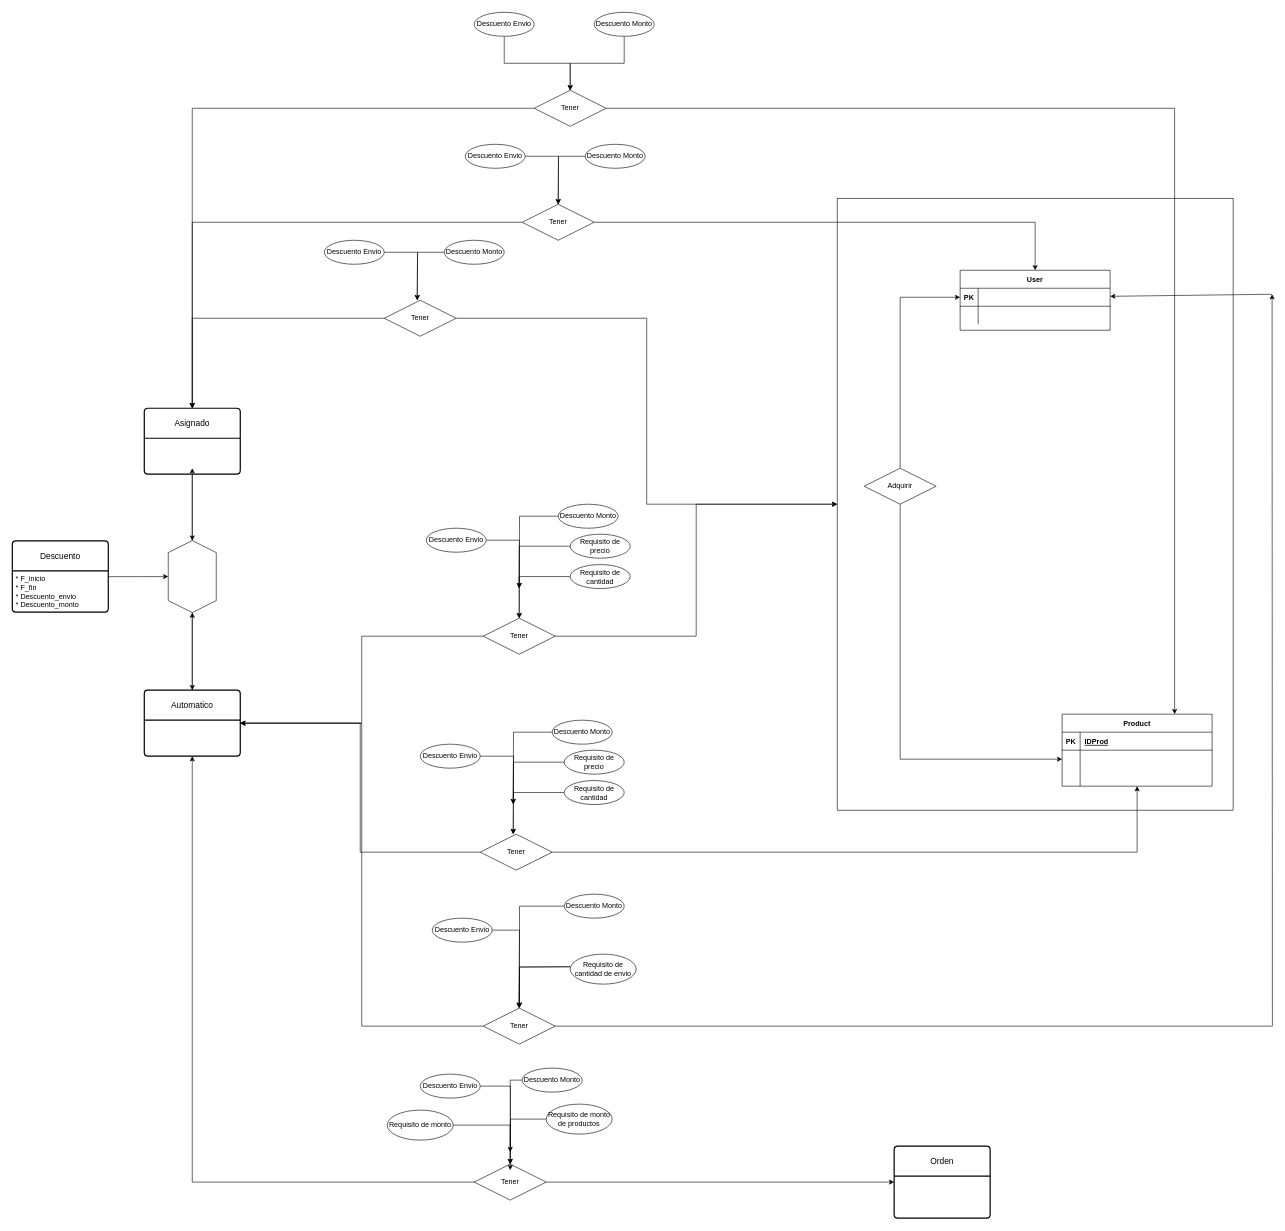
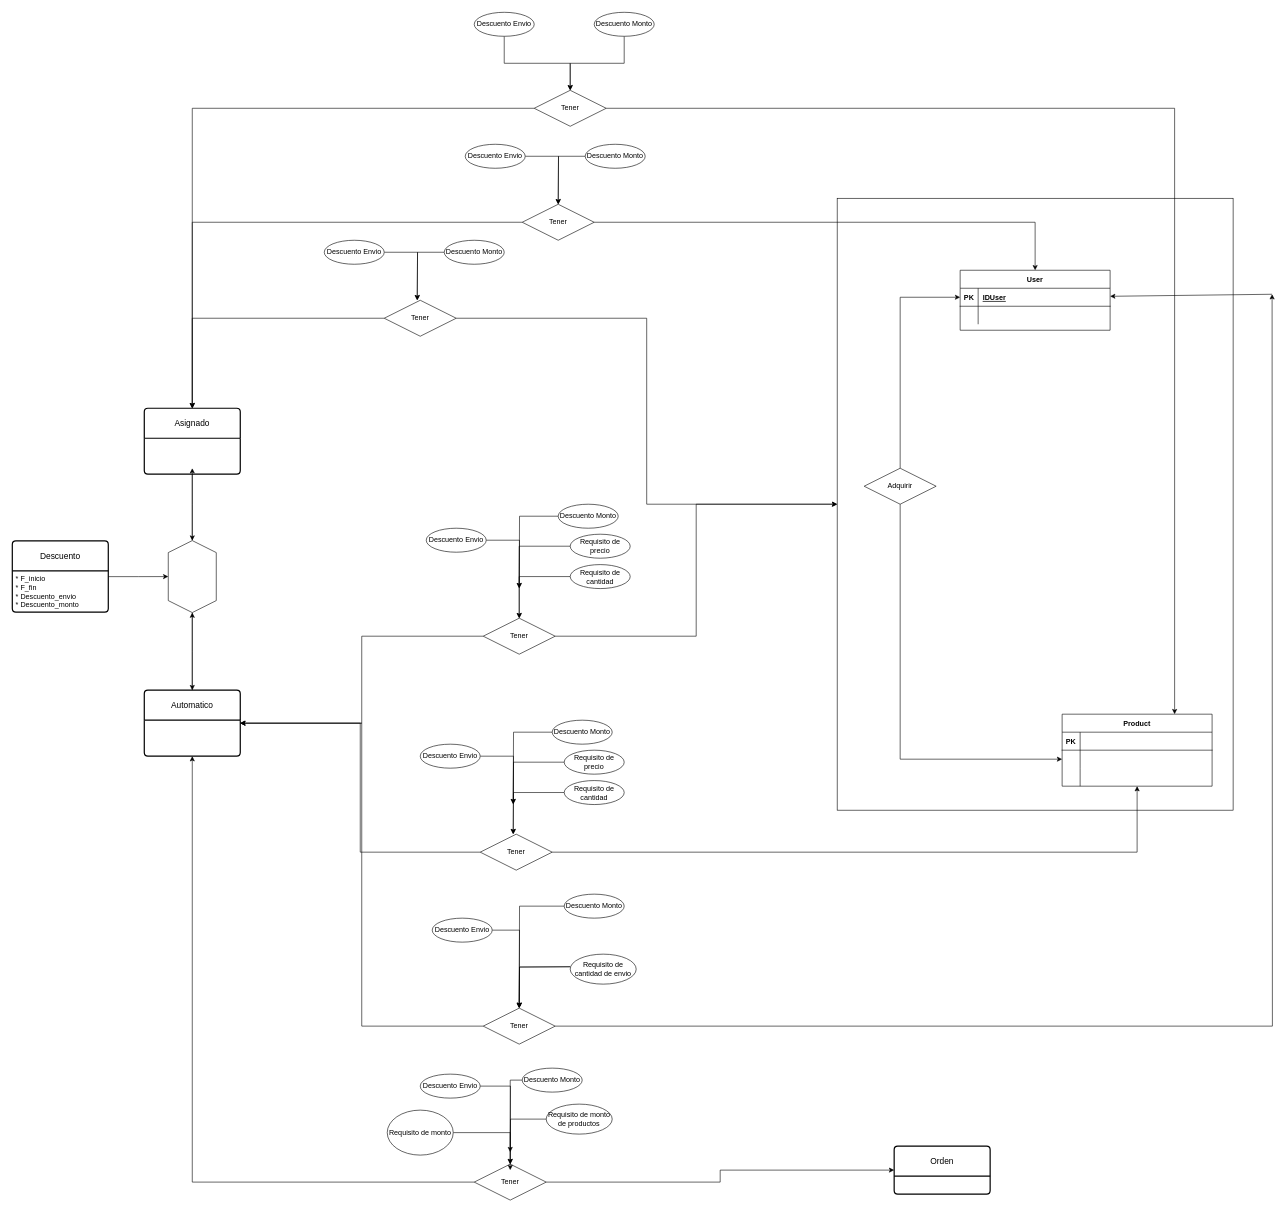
node "IDUser": added
node "IDProd": removed
node "Requisito de monto": size 66x30 -> 66x45
node "Orden": size 96x72 -> 96x48
